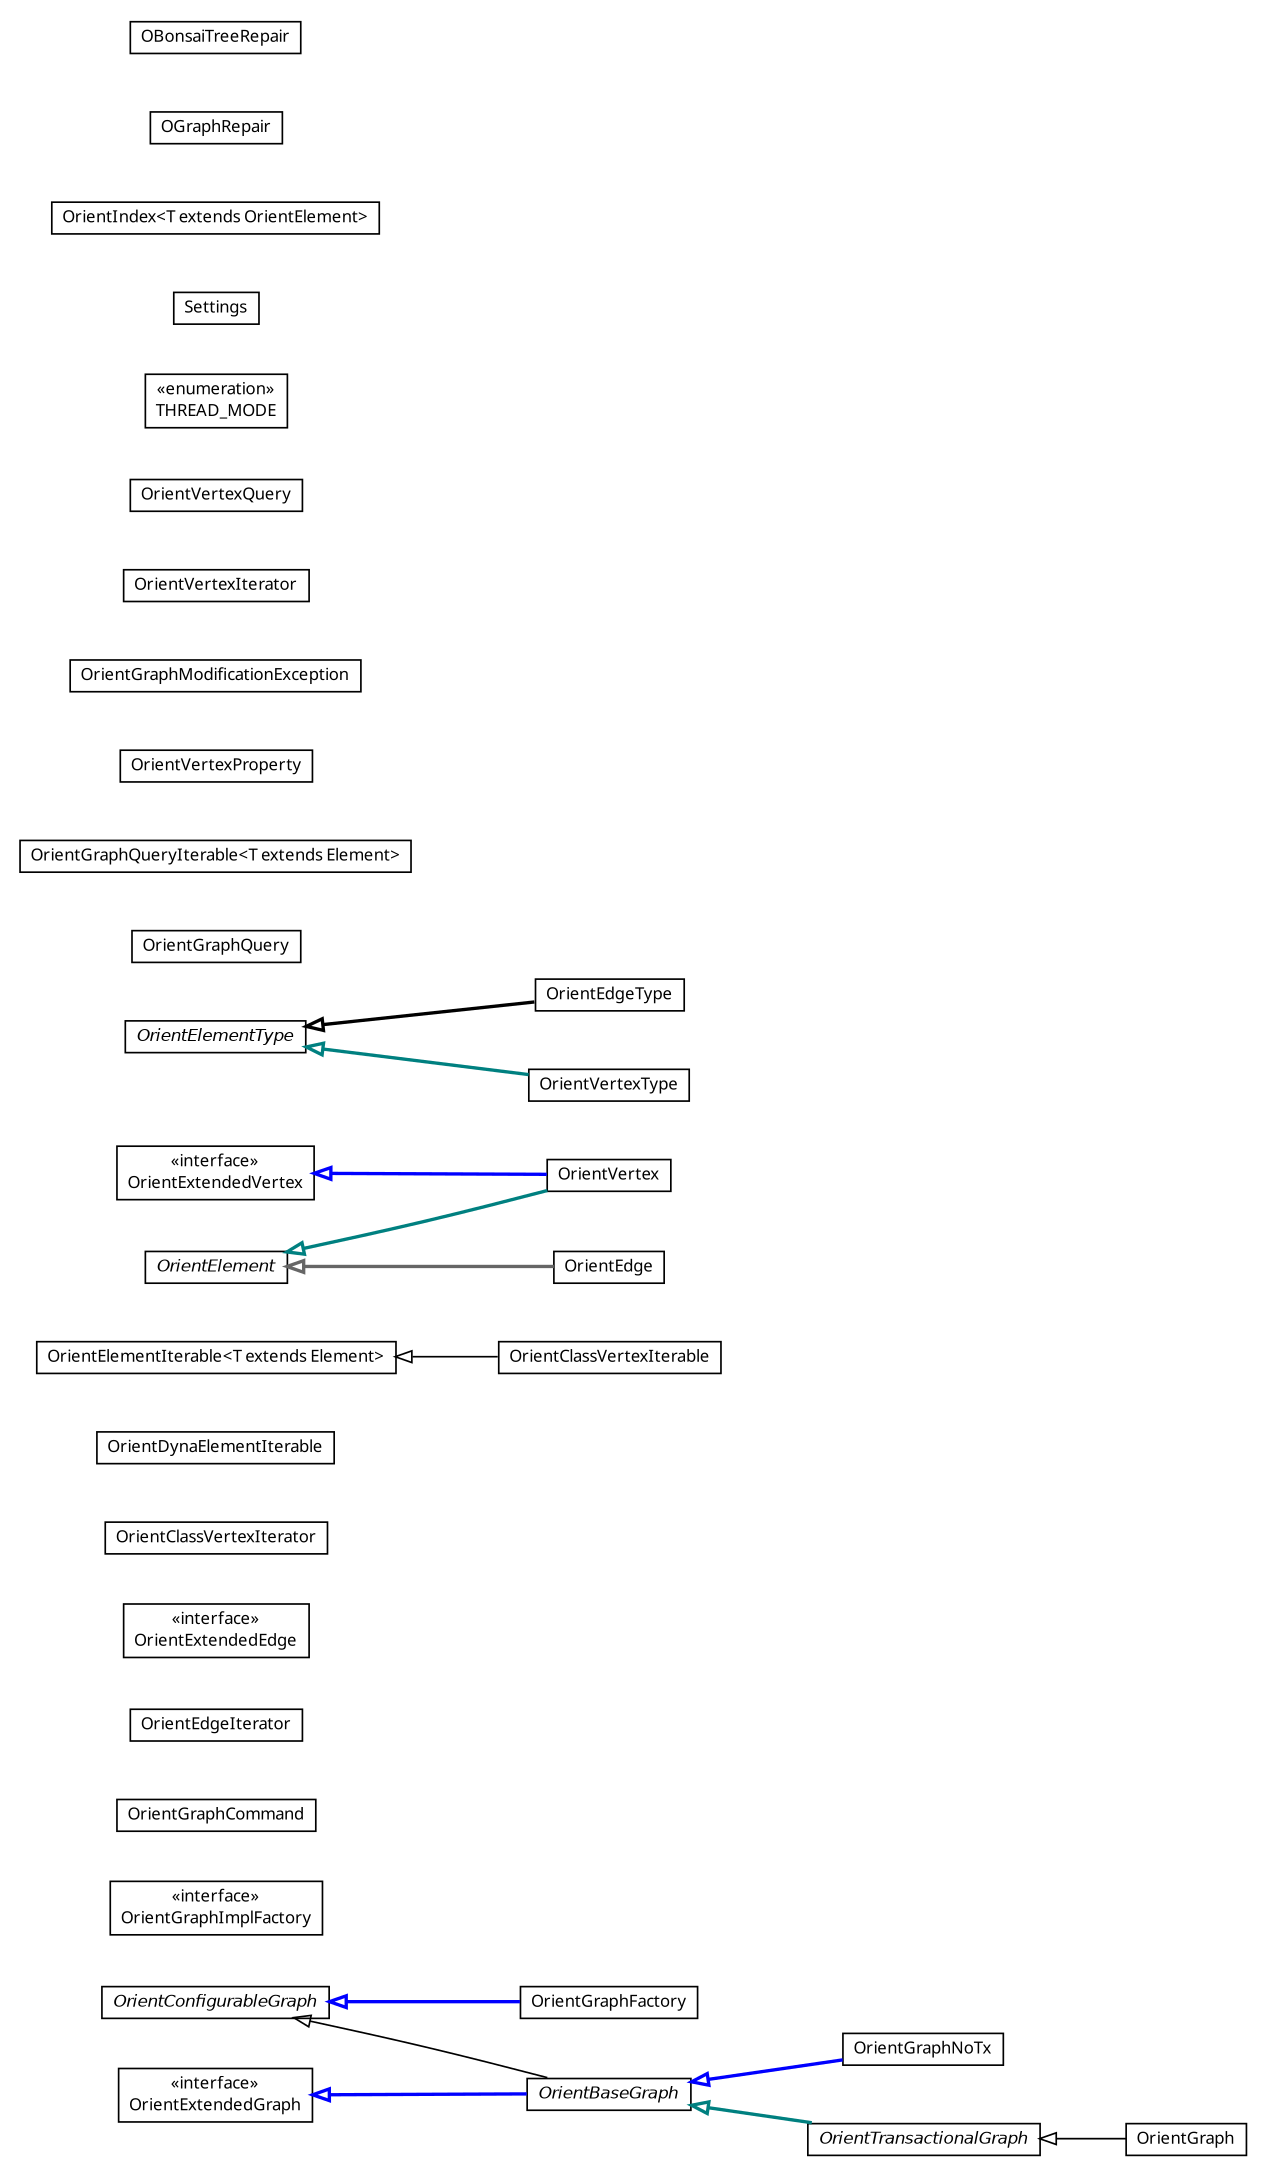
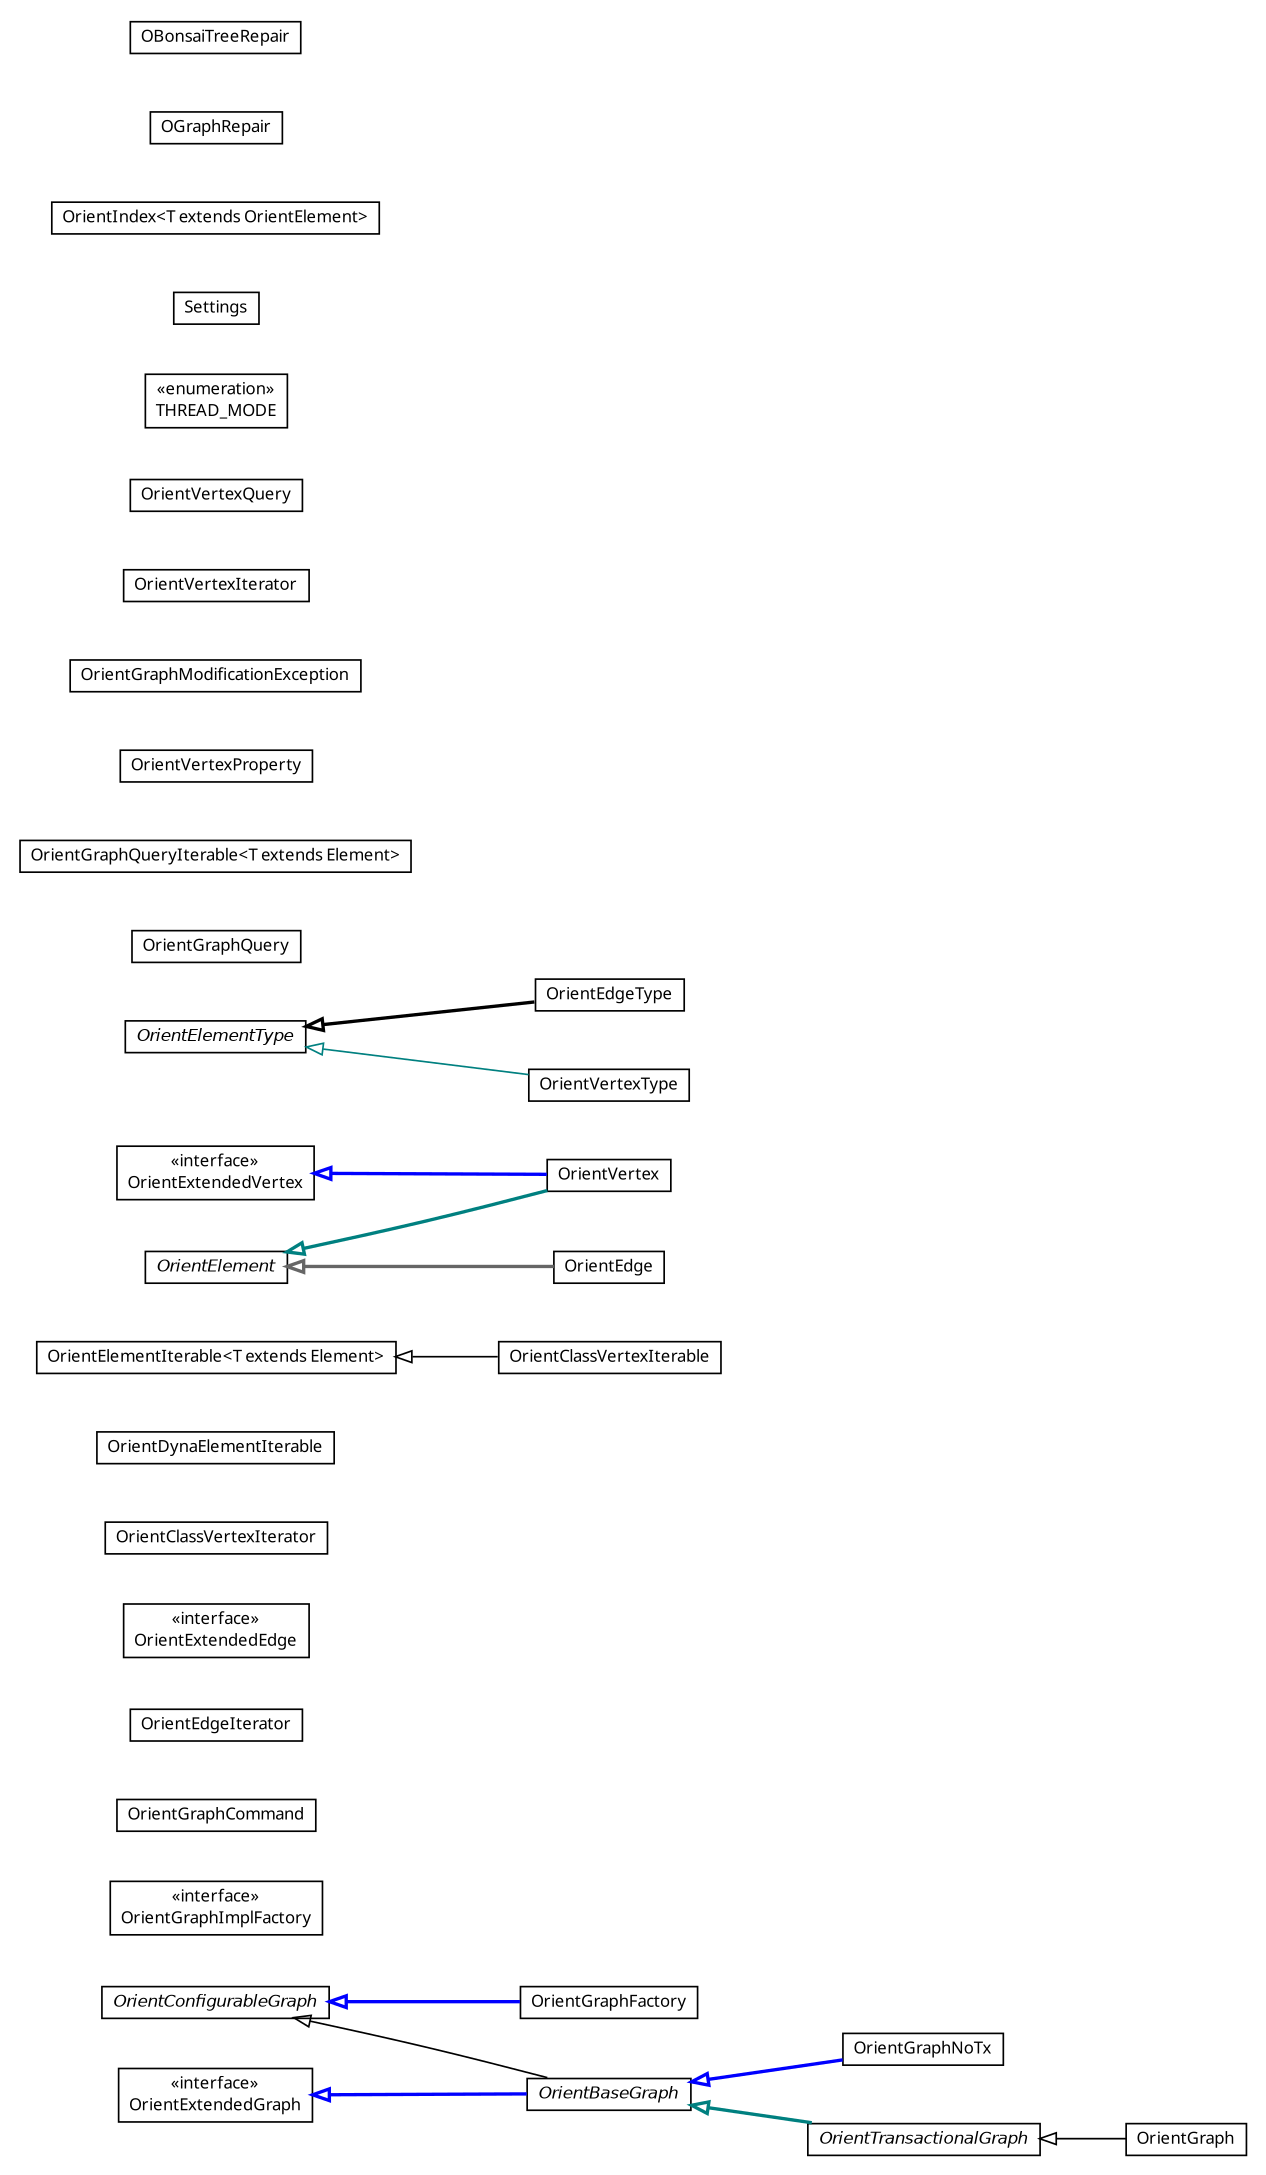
edge "OrientVertexType" -> "OrientElementType": style bold -> solid
